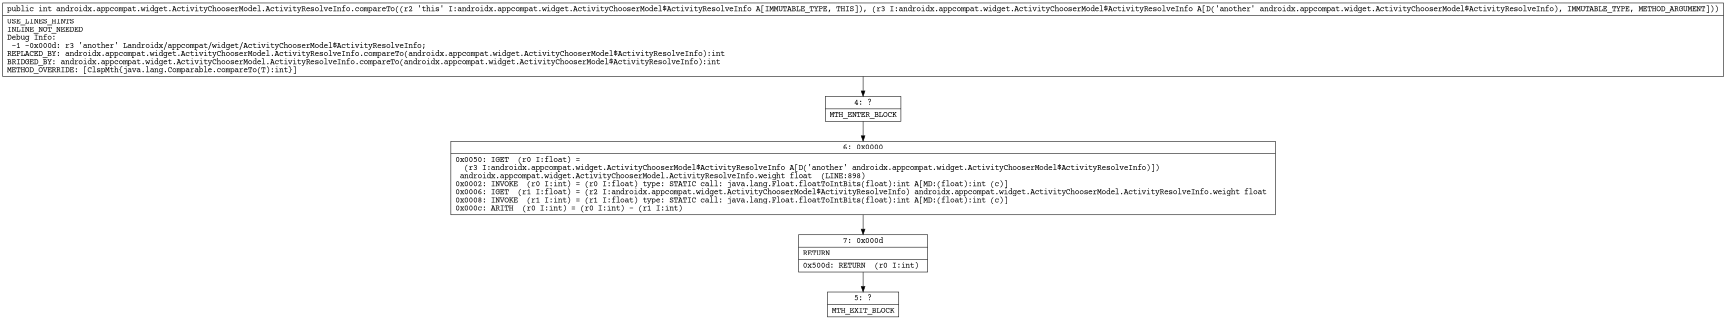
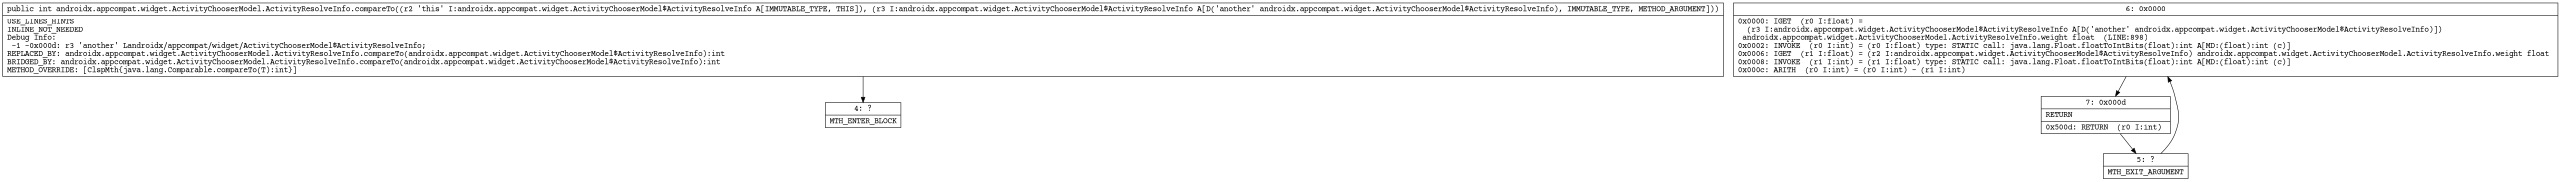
edge "4: ?" -> "6: 0x0000": now "5: ?" -> "6: 0x0000"
node "6: 0x0000": text "0x0050: IGET  (r0 I:float) =" -> "0x0000: IGET  (r0 I:float) ="
node "5: ?": text "MTH_EXIT_BLOCK" -> "MTH_EXIT_ARGUMENT"
